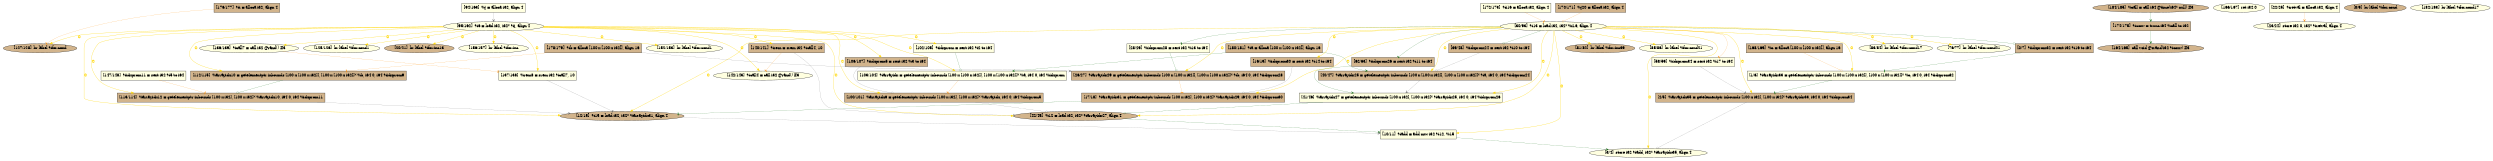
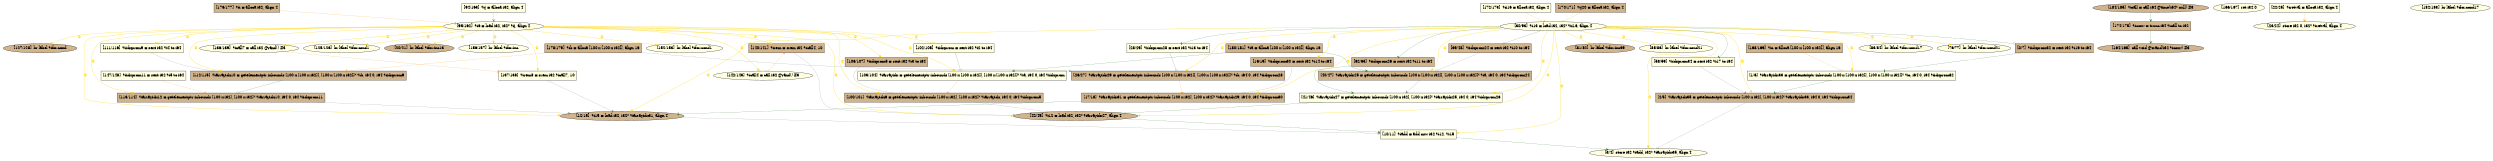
node "[8/9]  br label %for.cond": removed
edge "[176/177]  %i = alloca i32, align 4" -> "[127/128]  br label %for.cond": now "[176/177]  %i = alloca i32, align 4" -> "[95/162]  %6 = load i32, i32* %j, align 4"
edge "[30/93]  %13 = load i32, i32* %i16, align 4" -> "[58/59]  %idxprom34 = sext i32 %17 to i64": color darkorange -> darkgreen
node "[111/116]  %idxprom9 = sext i32 %4 to i64": added
edge "[140/141]  %rem = srem i32 %call4, 10" -> "[142/143]  %call4 = call i32 @rand() #3": reversed
